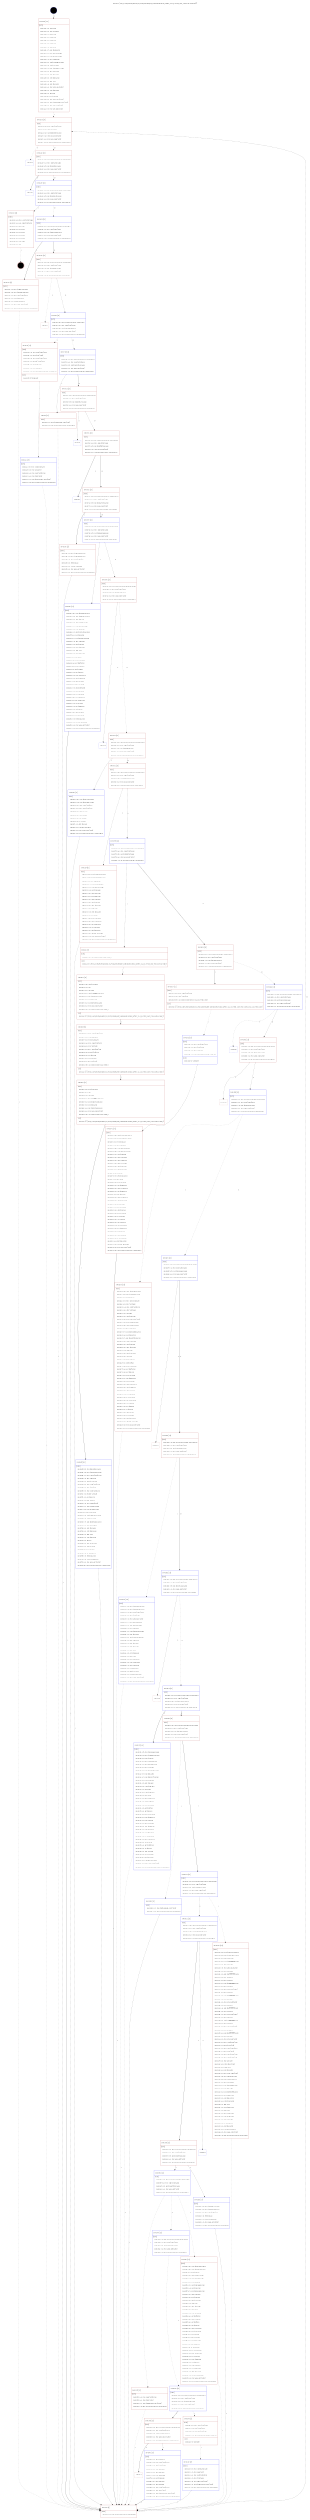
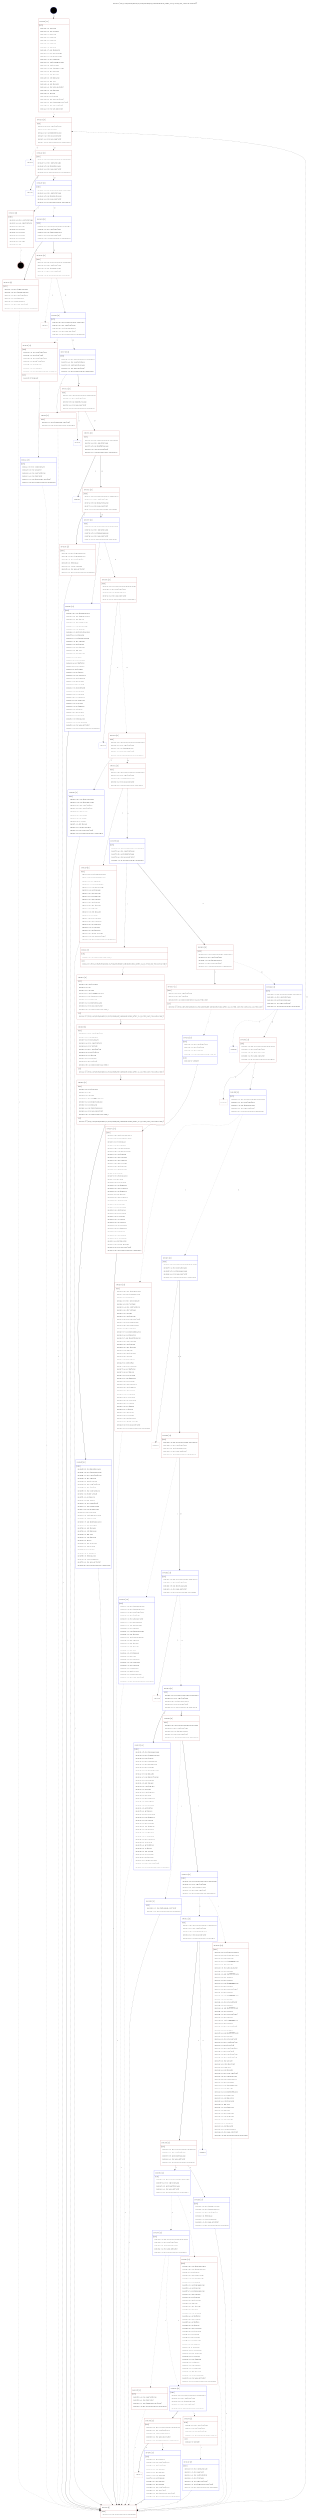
edge "0x40195a [28]" -> "0x4020f9 [22]": now "0x401976 [28]" -> "0x4020f9 [22]"
